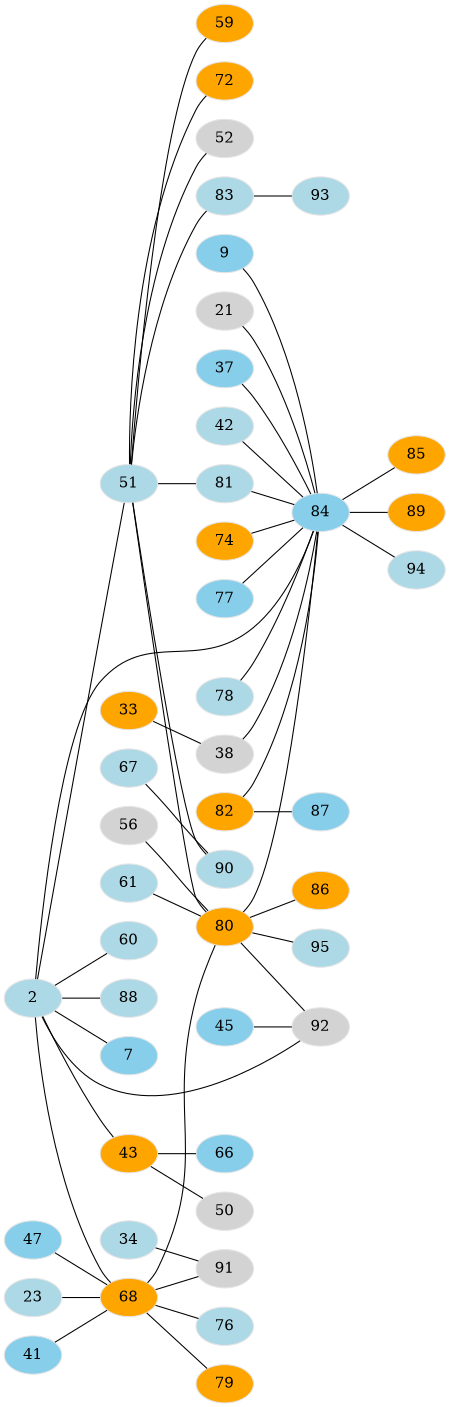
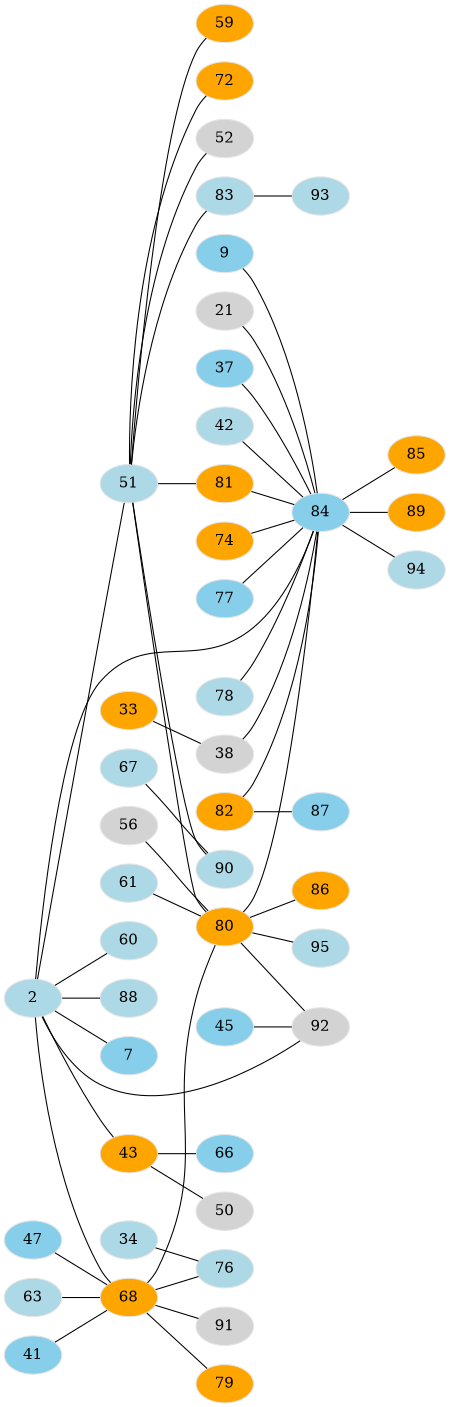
node "81": fillcolor lightblue -> orange
edge "34" -- "91": now "34" -- "76"
node "23": label "23" -> "63"
